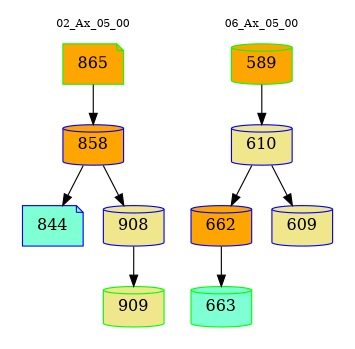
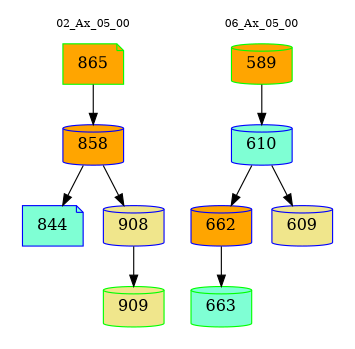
node "610": fillcolor khaki -> aquamarine
